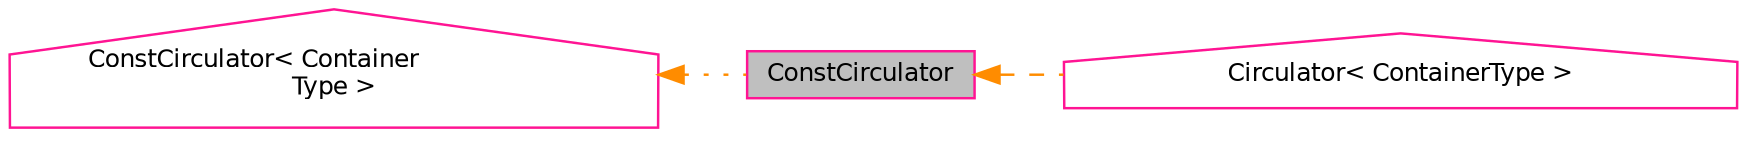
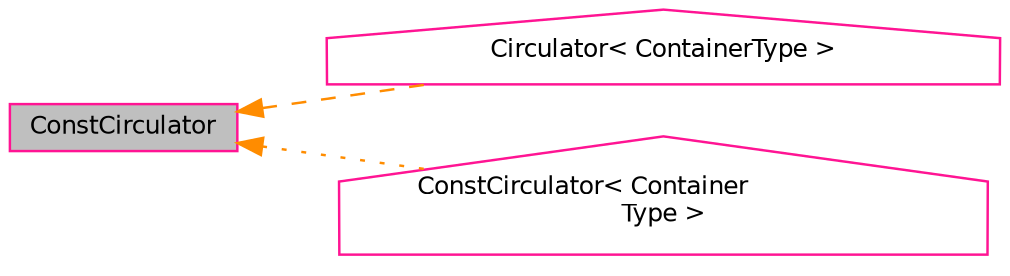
edge "ConstCirculator" -> "ConstCirculator< Container Type >": reversed
